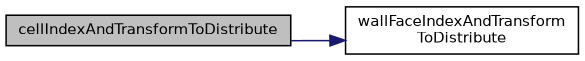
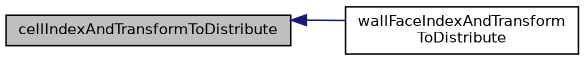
edge "cellIndexAndTransformToDistribute" -> "wallFaceIndexAndTransform ToDistribute": reversed
